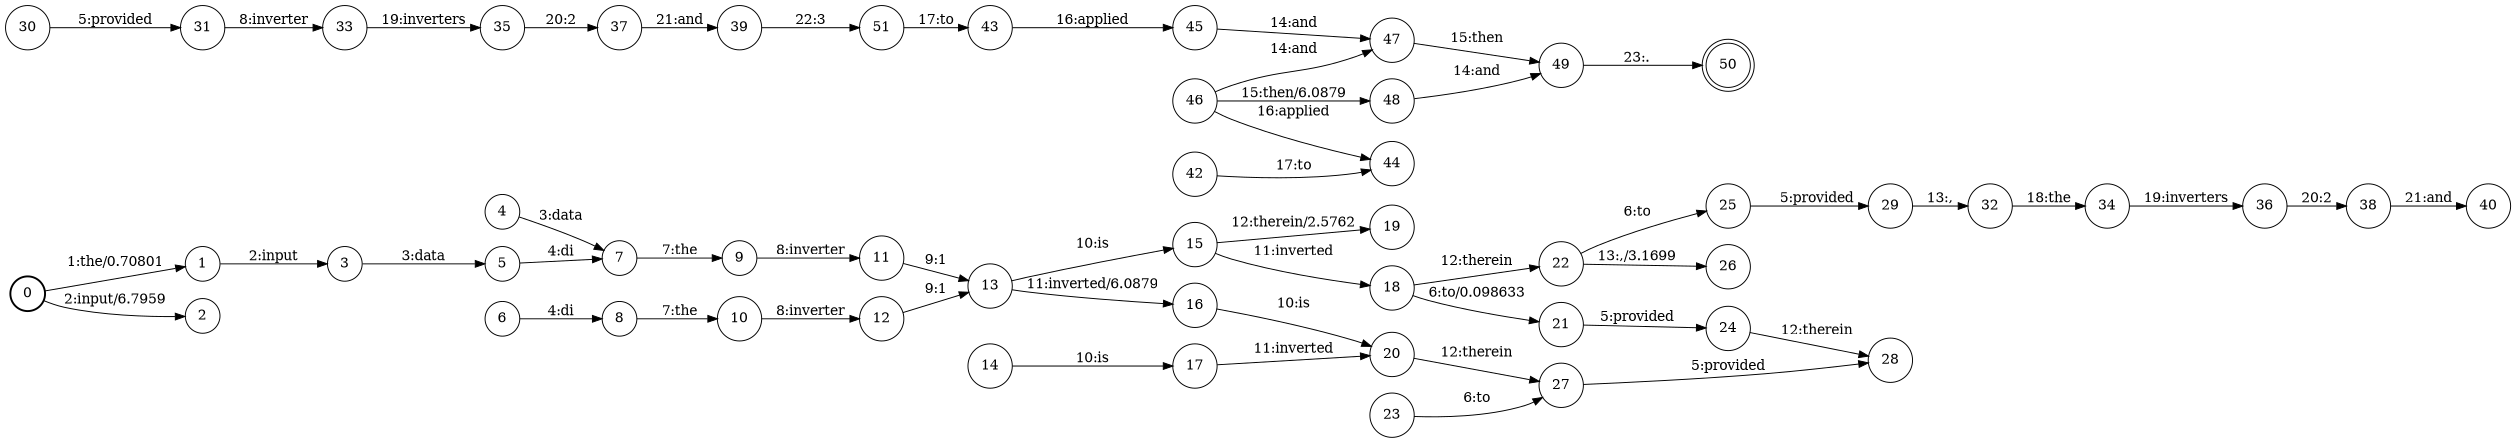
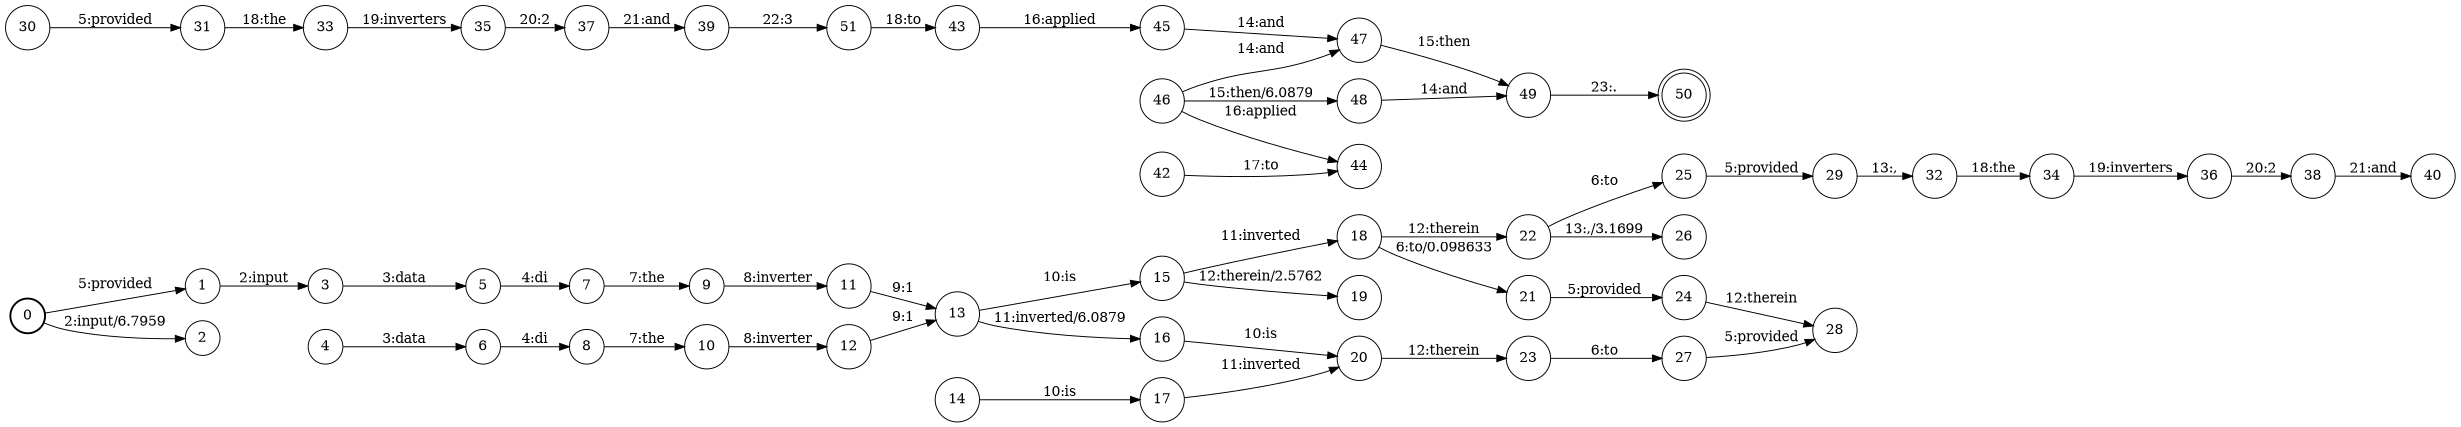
edge "31" -> "33": label "8:inverter" -> "18:the"
edge "51" -> "43": label "17:to" -> "18:to"
edge "4" -> "7": now "4" -> "6"
edge "0" -> "1": label "1:the/0.70801" -> "5:provided"
edge "20" -> "27": now "20" -> "23"
